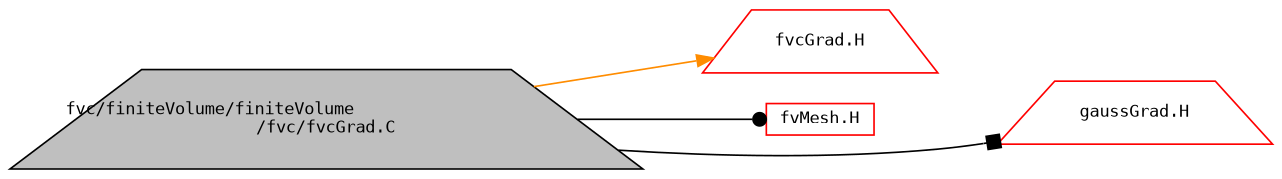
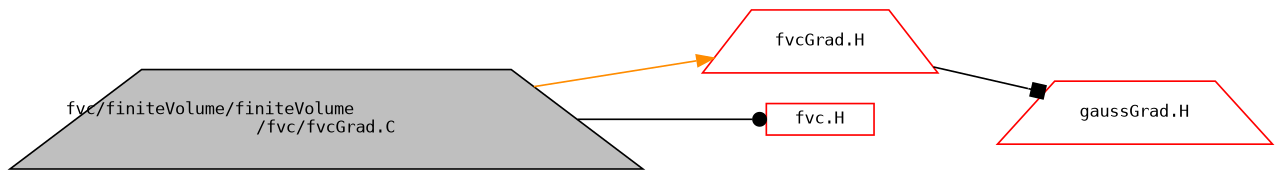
node "fvMesh.H": label "fvMesh.H" -> "fvc.H"
edge "fvc/finiteVolume/finiteVolume /fvc/fvcGrad.C" -> "gaussGrad.H": now "fvcGrad.H" -> "gaussGrad.H"
